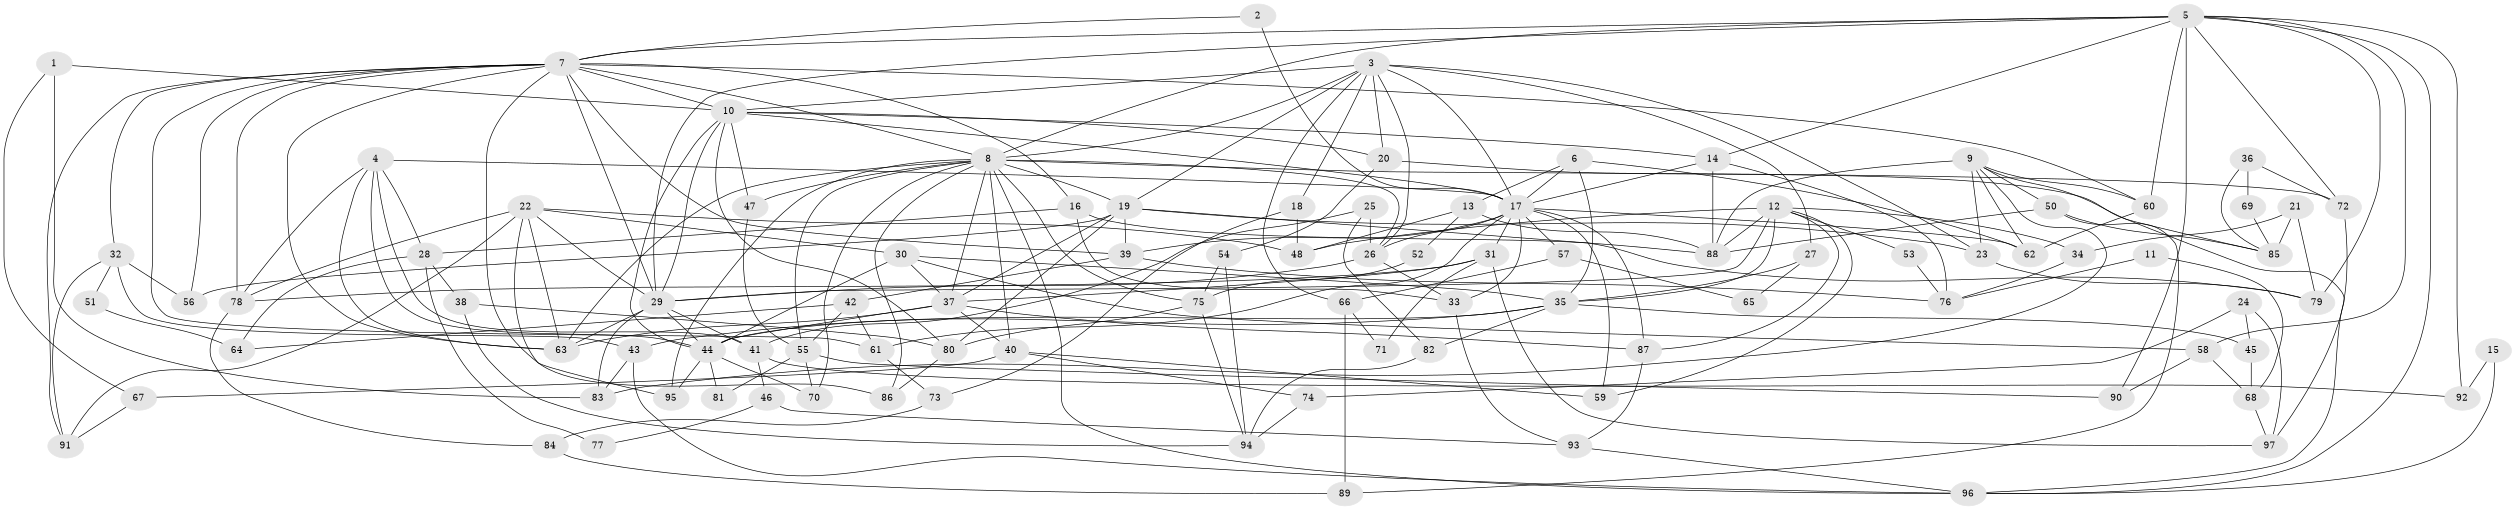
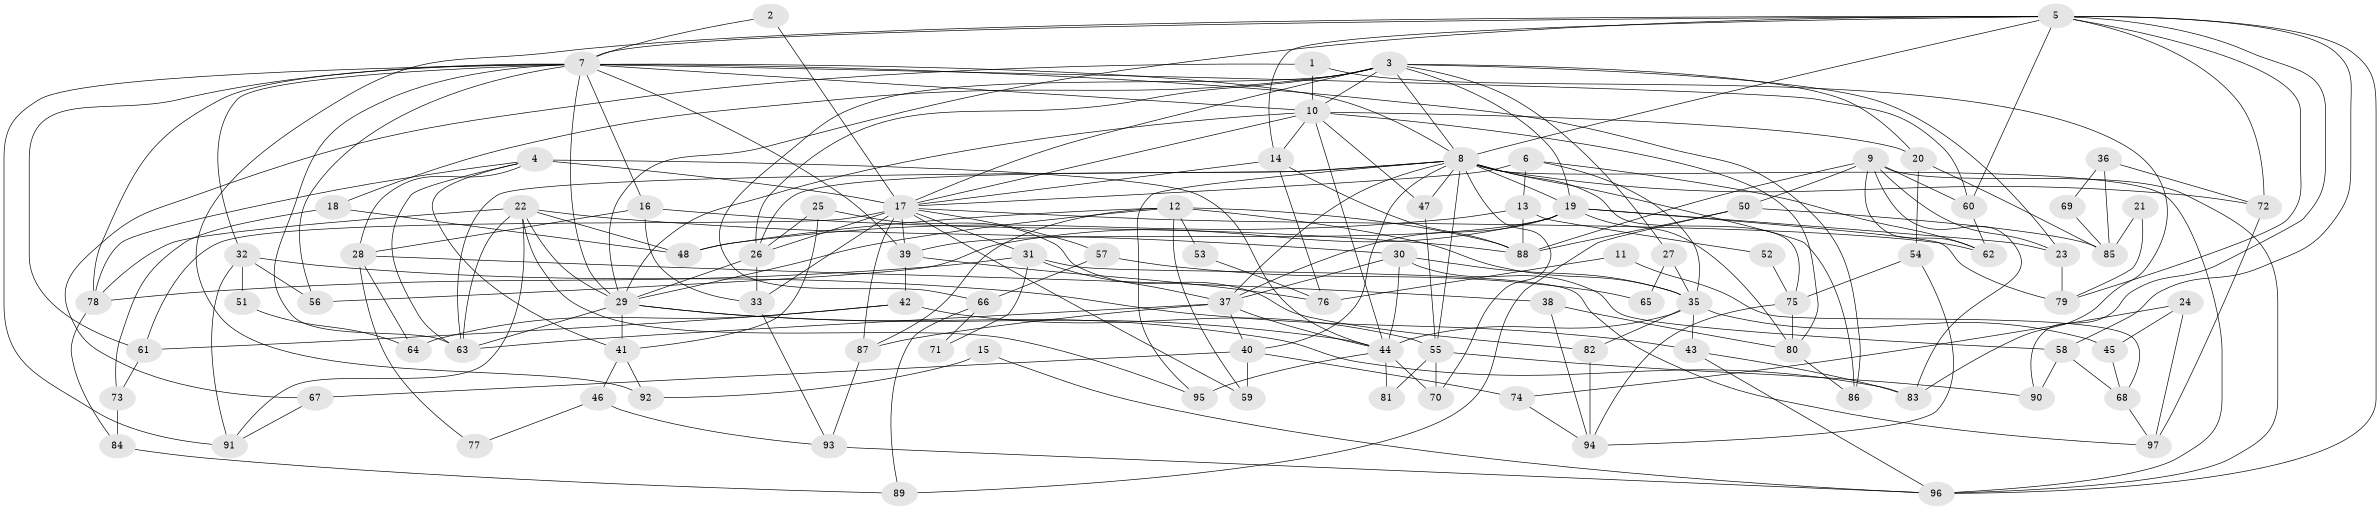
node "34": removed
